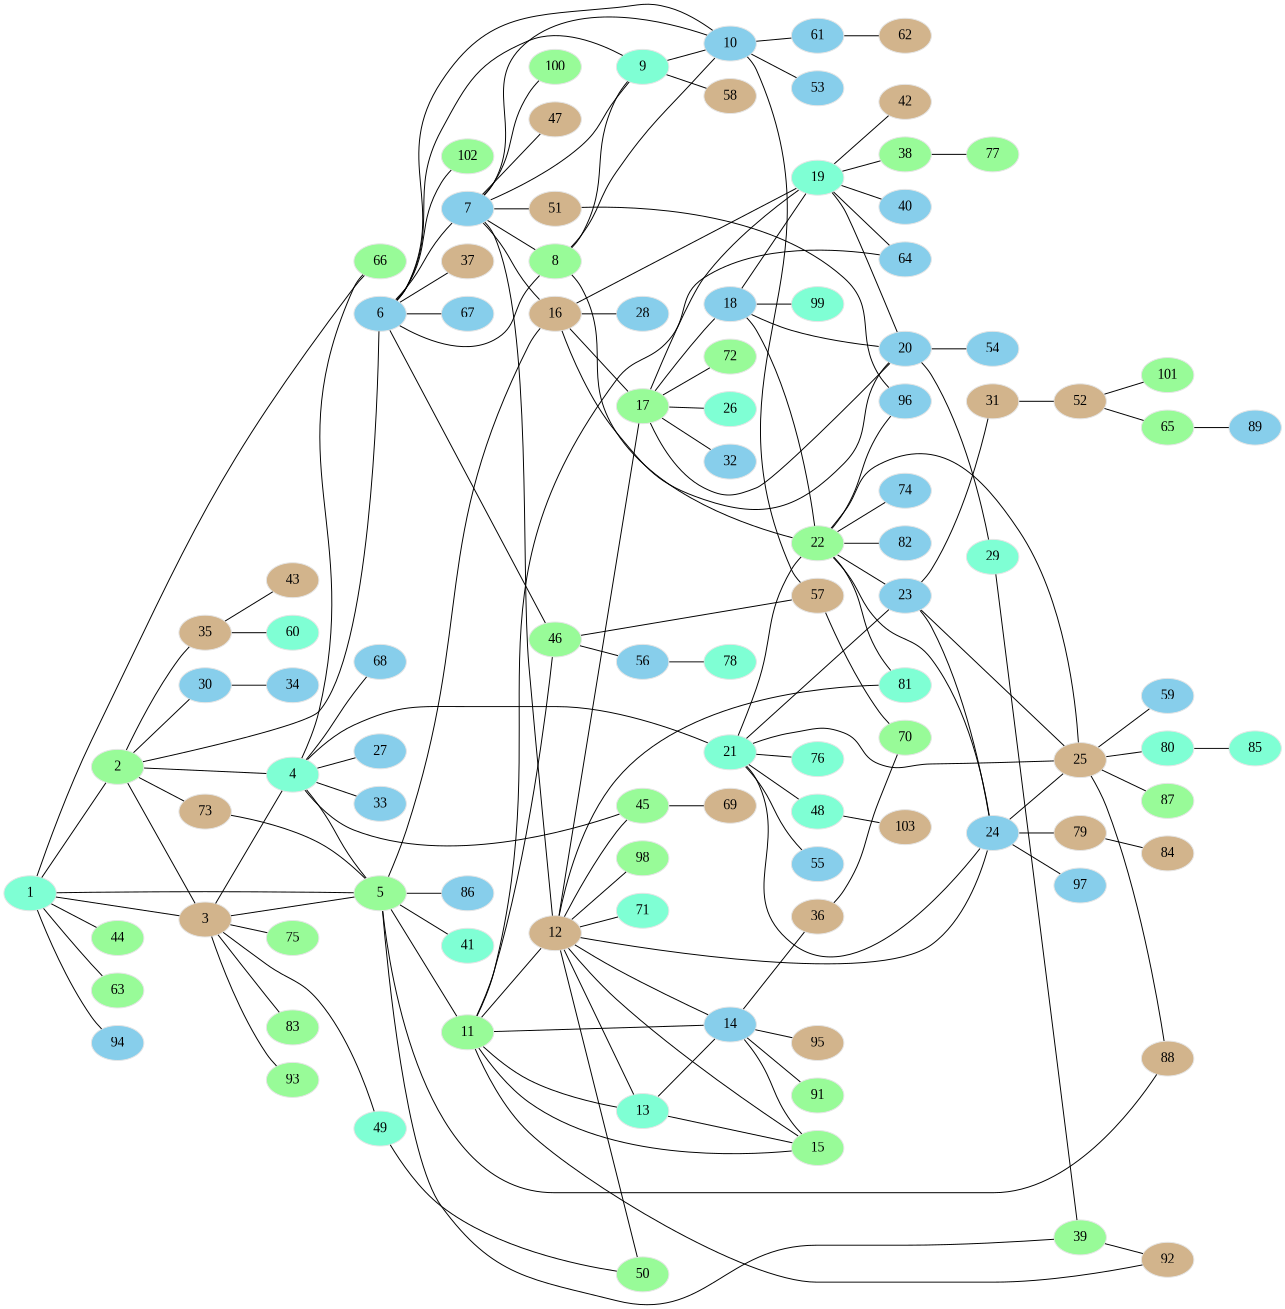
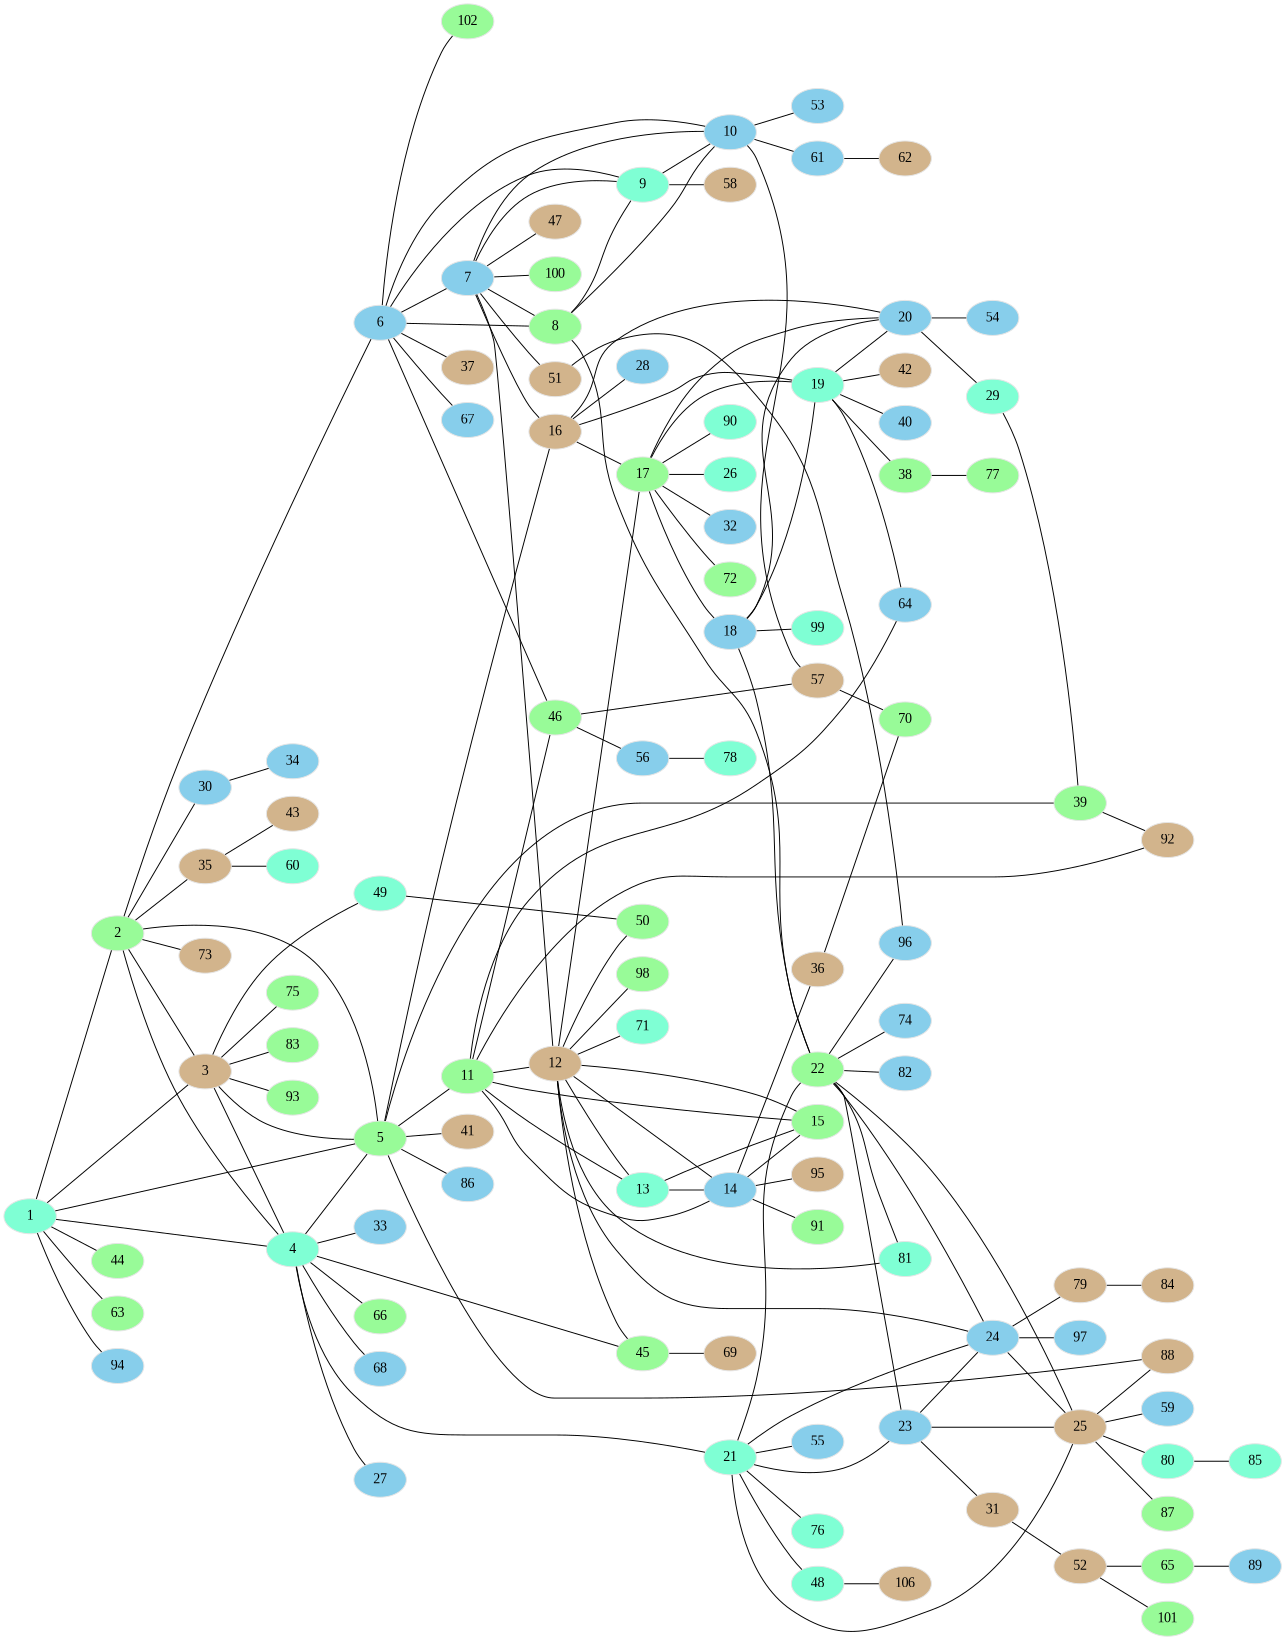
node "90": added
edge "66" -- "1": now "4" -- "1"
node "103": label "103" -> "106"
edge "73" -- "5": now "2" -- "5"
node "41": fillcolor aquamarine -> tan
